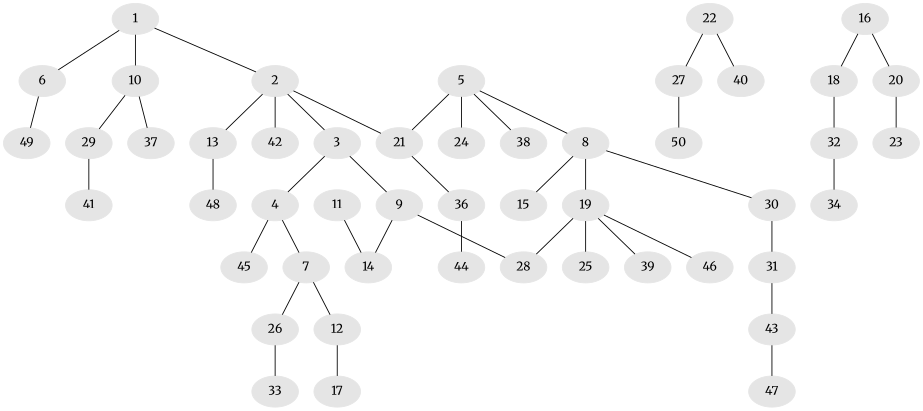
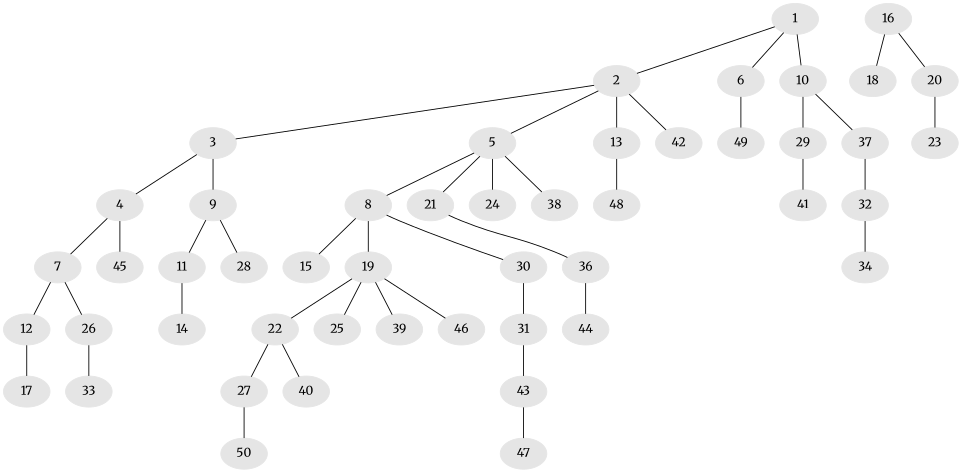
edge "2" -- "21": now "2" -- "5"
edge "18" -- "32": now "37" -- "32"
edge "9" -- "14": now "9" -- "11"
edge "19" -- "28": now "19" -- "22"
